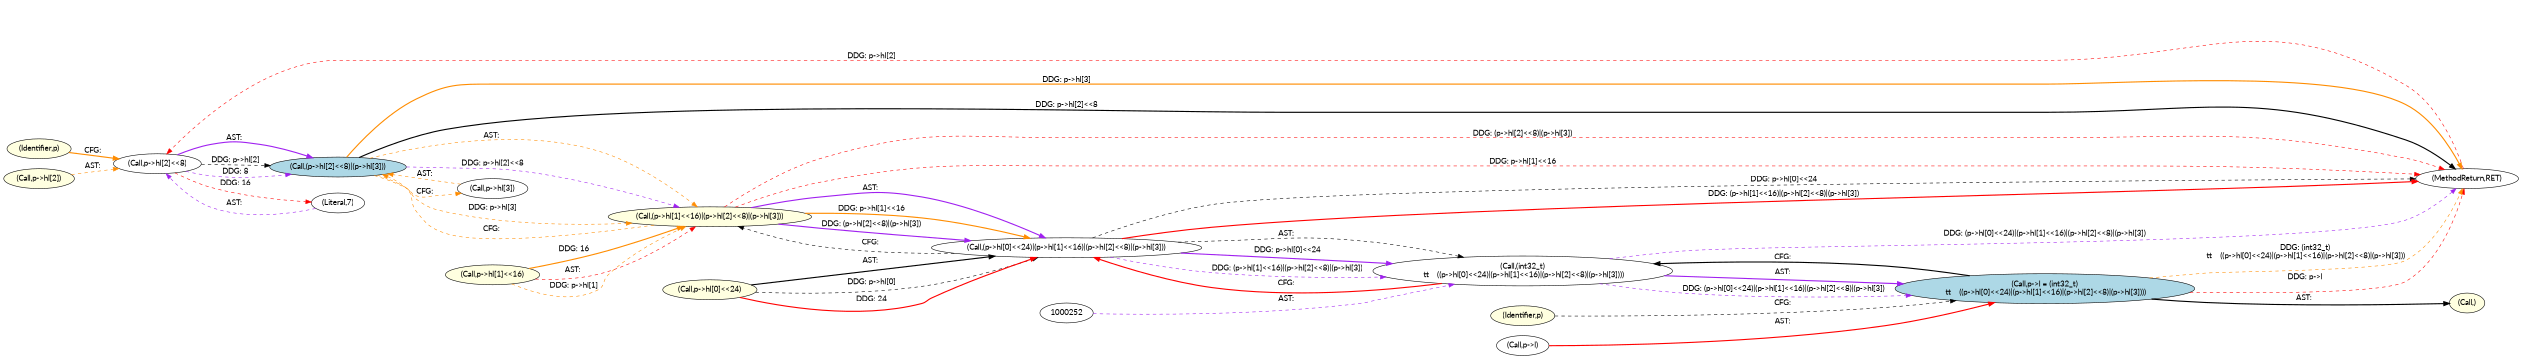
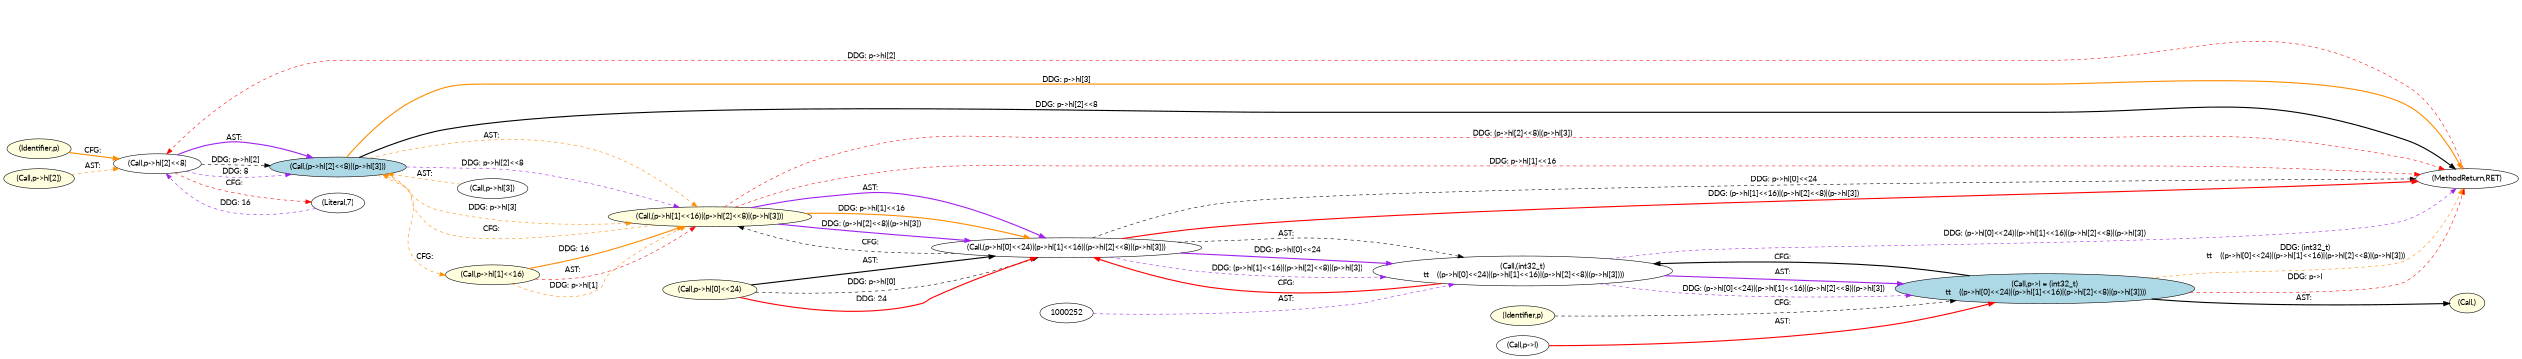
edge "(Call,p->hl[2]<<8)" -> "(Literal,7)": label "DDG: 16" -> "CFG: "
edge "(Call,(p->hl[2]<<8)|(p->hl[3]))" -> "(Call,p->hl[3])": now "(Call,(p->hl[2]<<8)|(p->hl[3]))" -> "(Call,p->hl[1]<<16)"
edge "(Literal,7)" -> "(Call,p->hl[2]<<8)": label "AST: " -> "DDG: 16"
